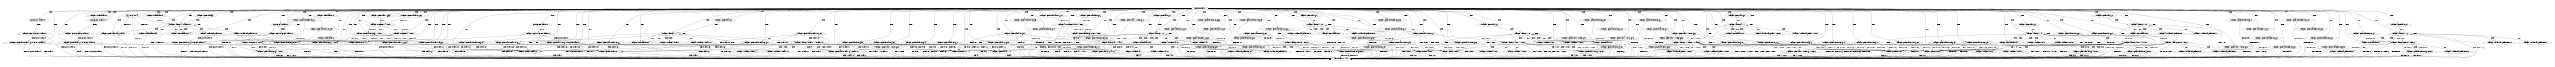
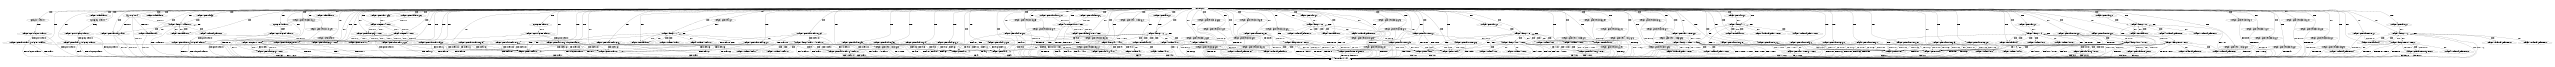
node "(METHOD,lcwgenuk)": label "(METHOD,lcwgenuk)" -> "(METHOD,adiclr)"
node "(calloc,calloc(7, sizeof(int)))": label "(calloc,calloc(7, sizeof(int)))" -> "(cast,calloc(7, sizeof(int)))"
node "(<operator>.assignment,fzqby[4] = 87)": removed
node "(<operator>.indirectIndexAccess,judulz[i])": removed
edge "(<operator>.assignment,cqm[7] = 36)" -> "(METHOD_RETURN,void)": removed, label "DDG: cqm[7]"
